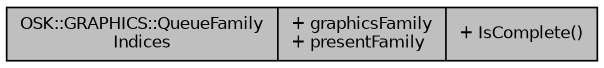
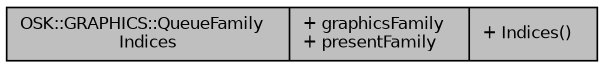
node "OSK::GRAPHICS::QueueFamily": text "+ IsComplete()" -> "+ Indices()"
